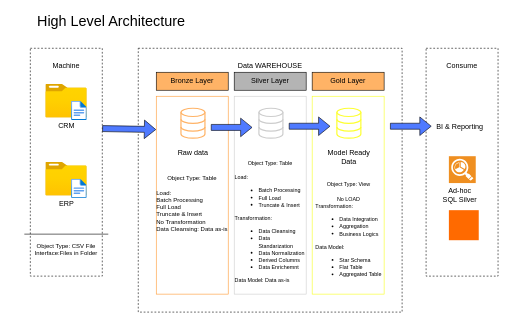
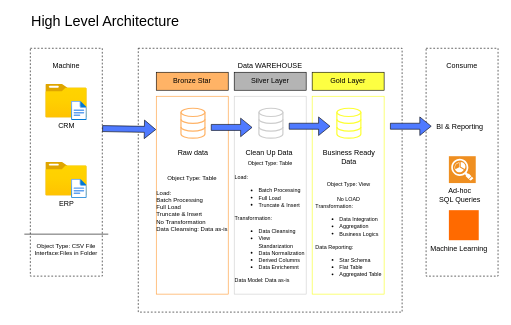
node "High Level Architecture": moved (111, 21) -> (105, 21)
node "Bronze Layer": label "Bronze Layer" -> "Bronze Star"
node "Gold Layer": fillcolor #ffb366 -> #fdff42
node "Clean Up Data": added
node "Model Ready Data": label "Model Ready Data" -> "Business Ready Data"
node "Ad-hoc SQL Silver": label "Ad-hoc SQL Silver" -> "Ad-hoc SQL Queries"
node "Object Type: Table Load: Batch Processing Full Load Truncate & Insert Transformation: Data Cleansing Data Standarization Data Normalization Derived Columns Data Enrichemnt Data Model: Data as-is": label "Object Type: Table Load: Batch Processing Full Load Truncate & Insert Transformation: Data Cleansing Data Standarization Data Normalization Derived Columns Data Enrichemnt Data Model: Data as-is" -> "Object Type: Table Load: Batch Processing Full Load Truncate & Insert Transformation: Data Cleansing View Standarization Data Normalization Derived Columns Data Enrichemnt Data Model: Data as-is"
node "Object Type: View No LOAD Transformation: Data Integration Aggregation Business Logics Data Model: Star Schema Flat Table Aggregated Table": label "Object Type: View No LOAD Transformation: Data Integration Aggregation Business Logics Data Model: Star Schema Flat Table Aggregated Table" -> "Object Type: View No LOAD Transformation: Data Integration Aggregation Business Logics Data Reporting: Star Schema Flat Table Aggregated Table"
node "Machine Learning": added
